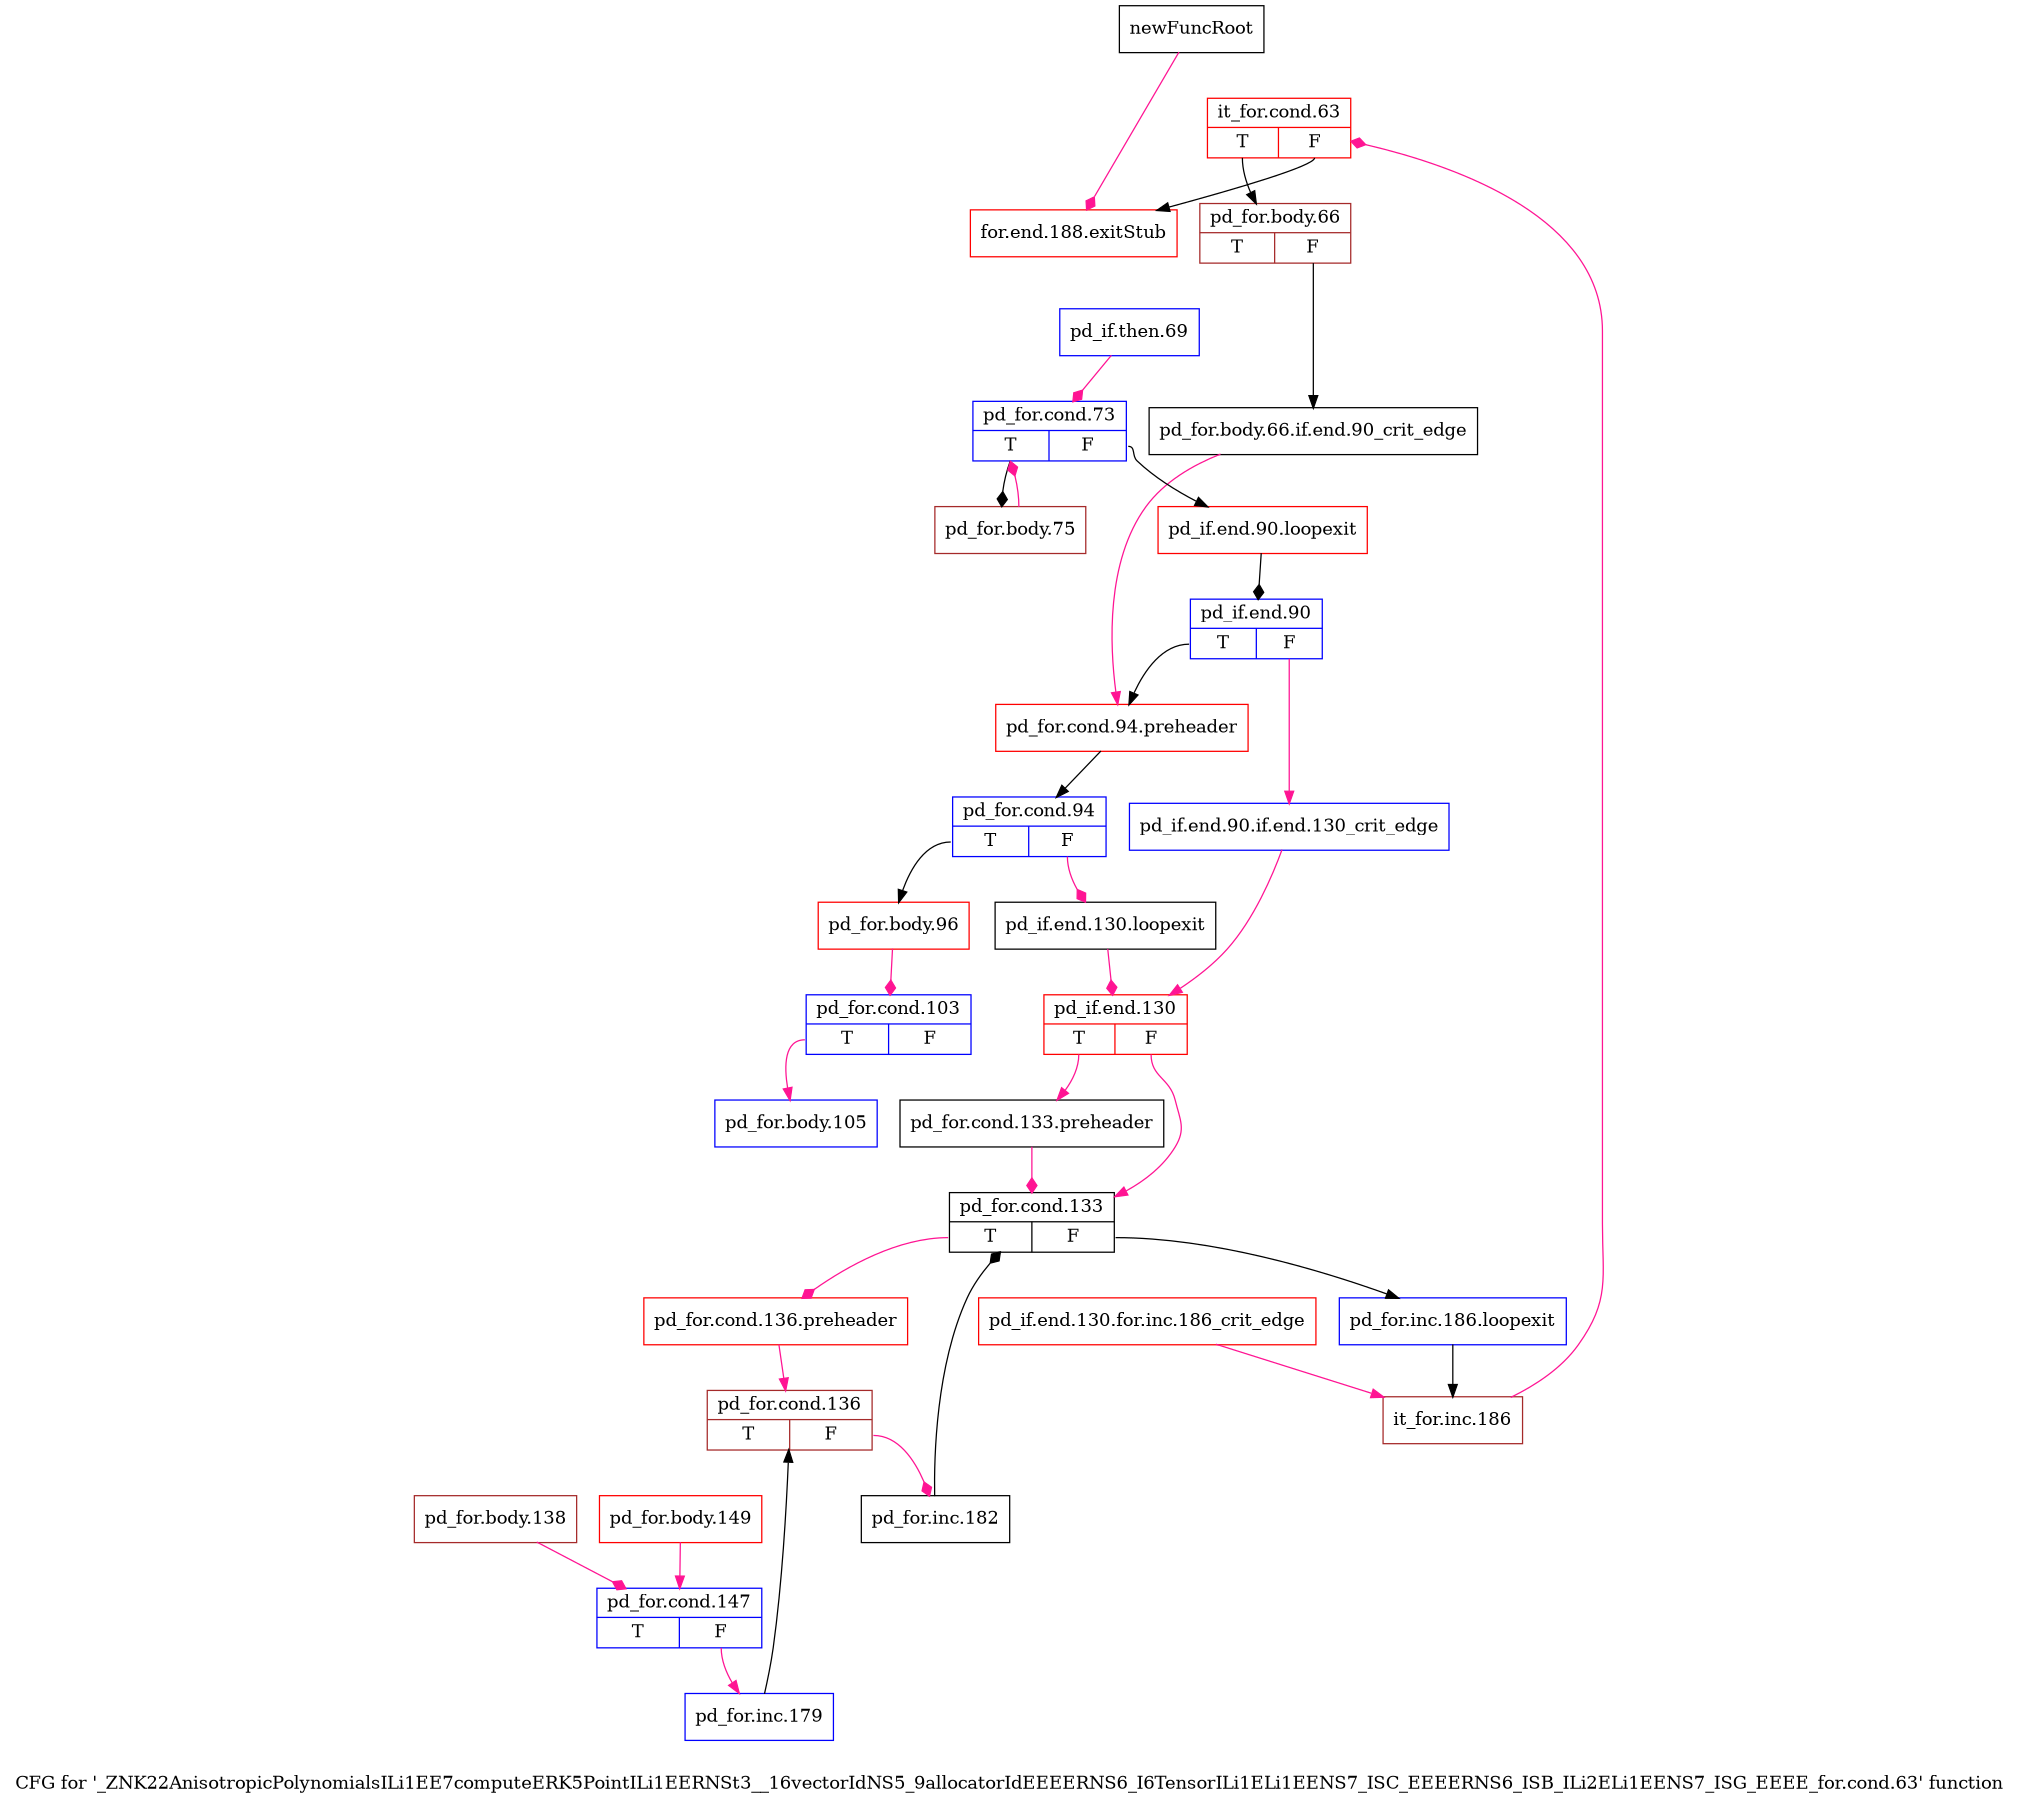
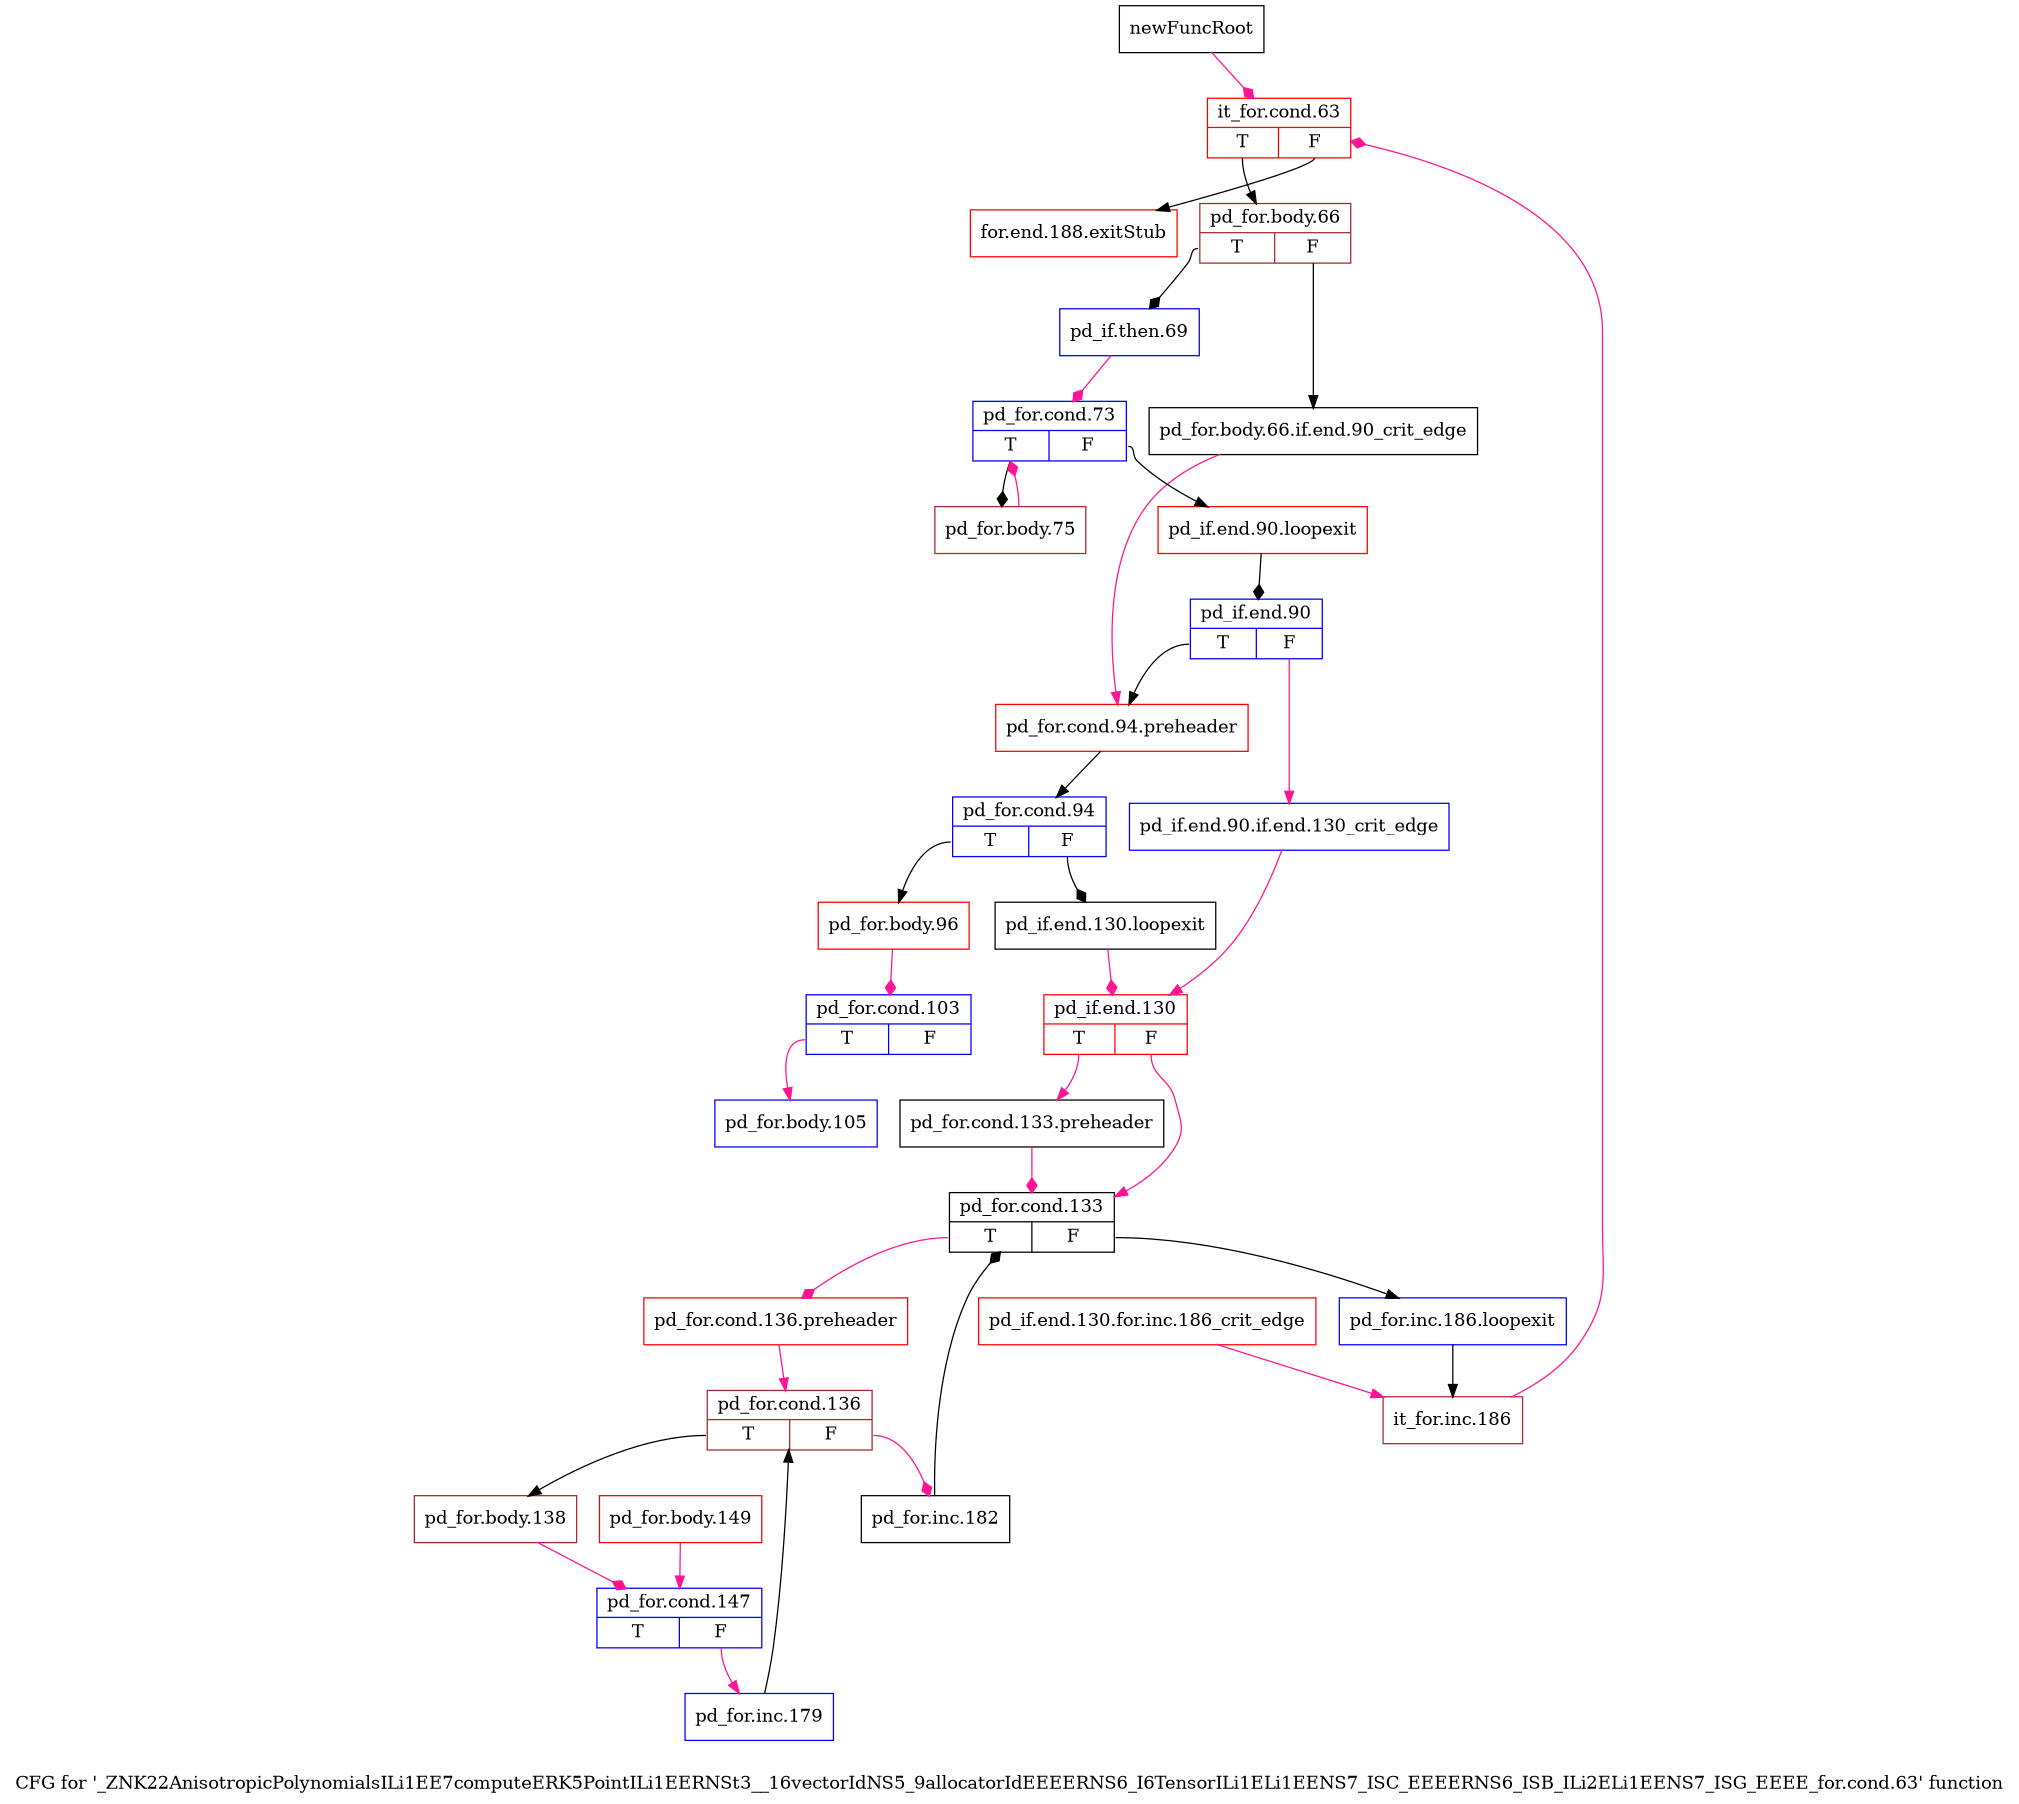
edge "newFuncRoot" -> "for.end.188.exitStub": now "newFuncRoot" -> "it_for.cond.63"
edge "pd_for.body.66" -> "pd_if.then.69": added
edge "pd_for.cond.94" -> "pd_if.end.130.loopexit": color deeppink -> black
edge "pd_for.cond.136" -> "pd_for.body.138": added
